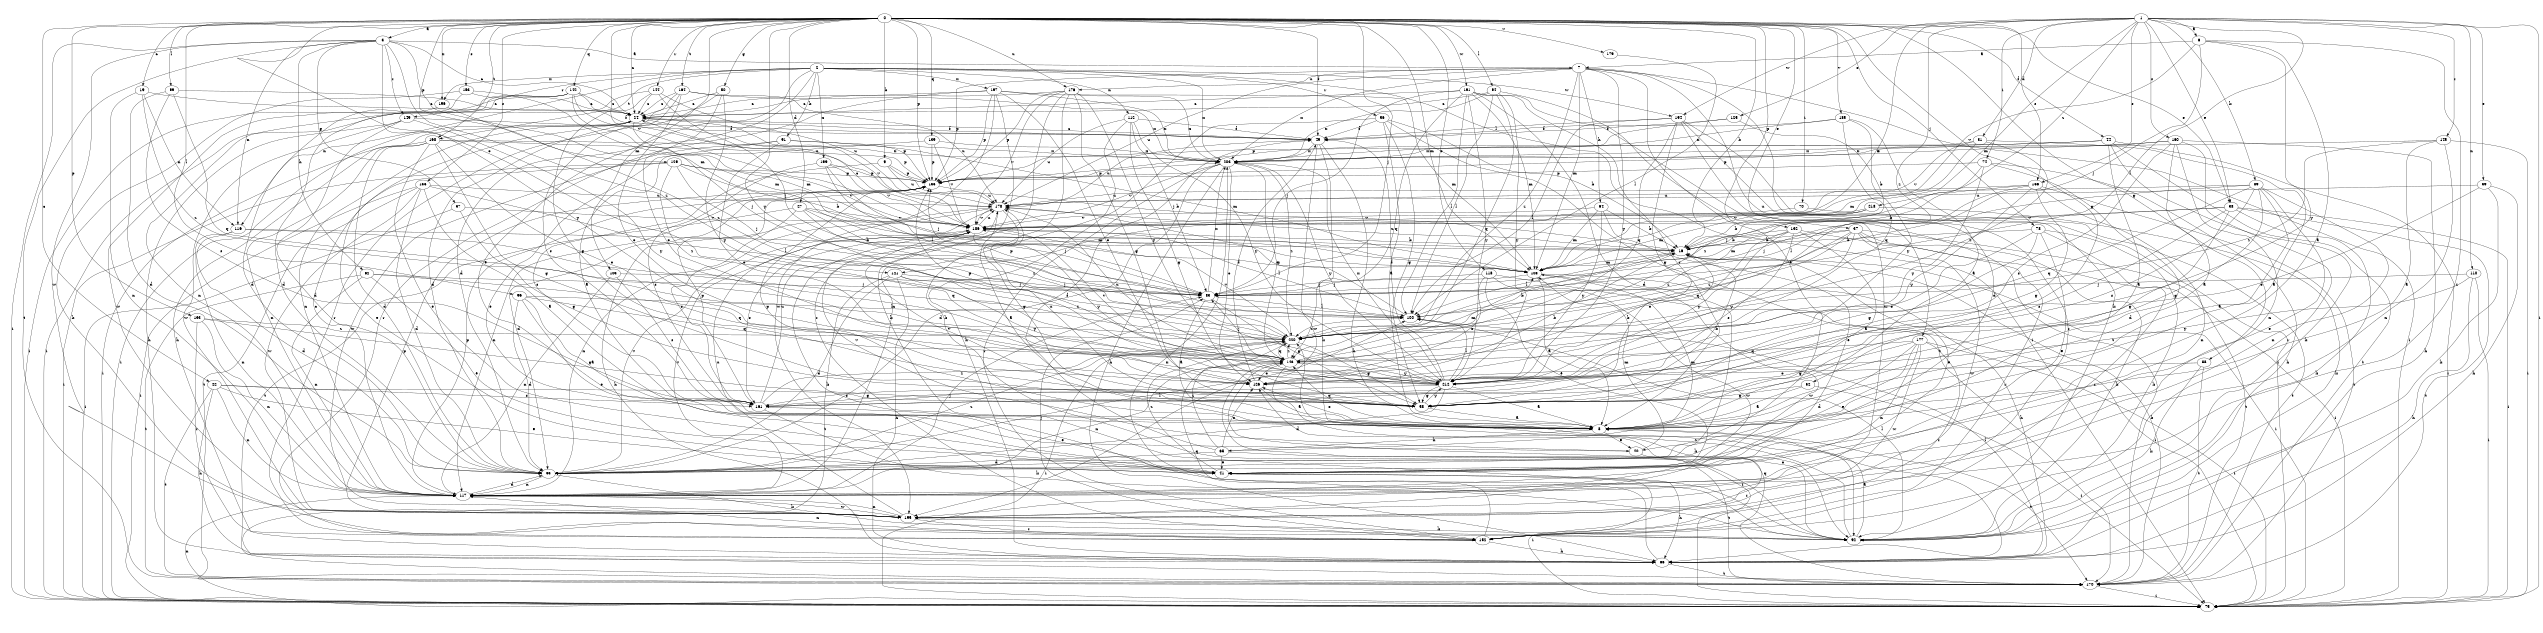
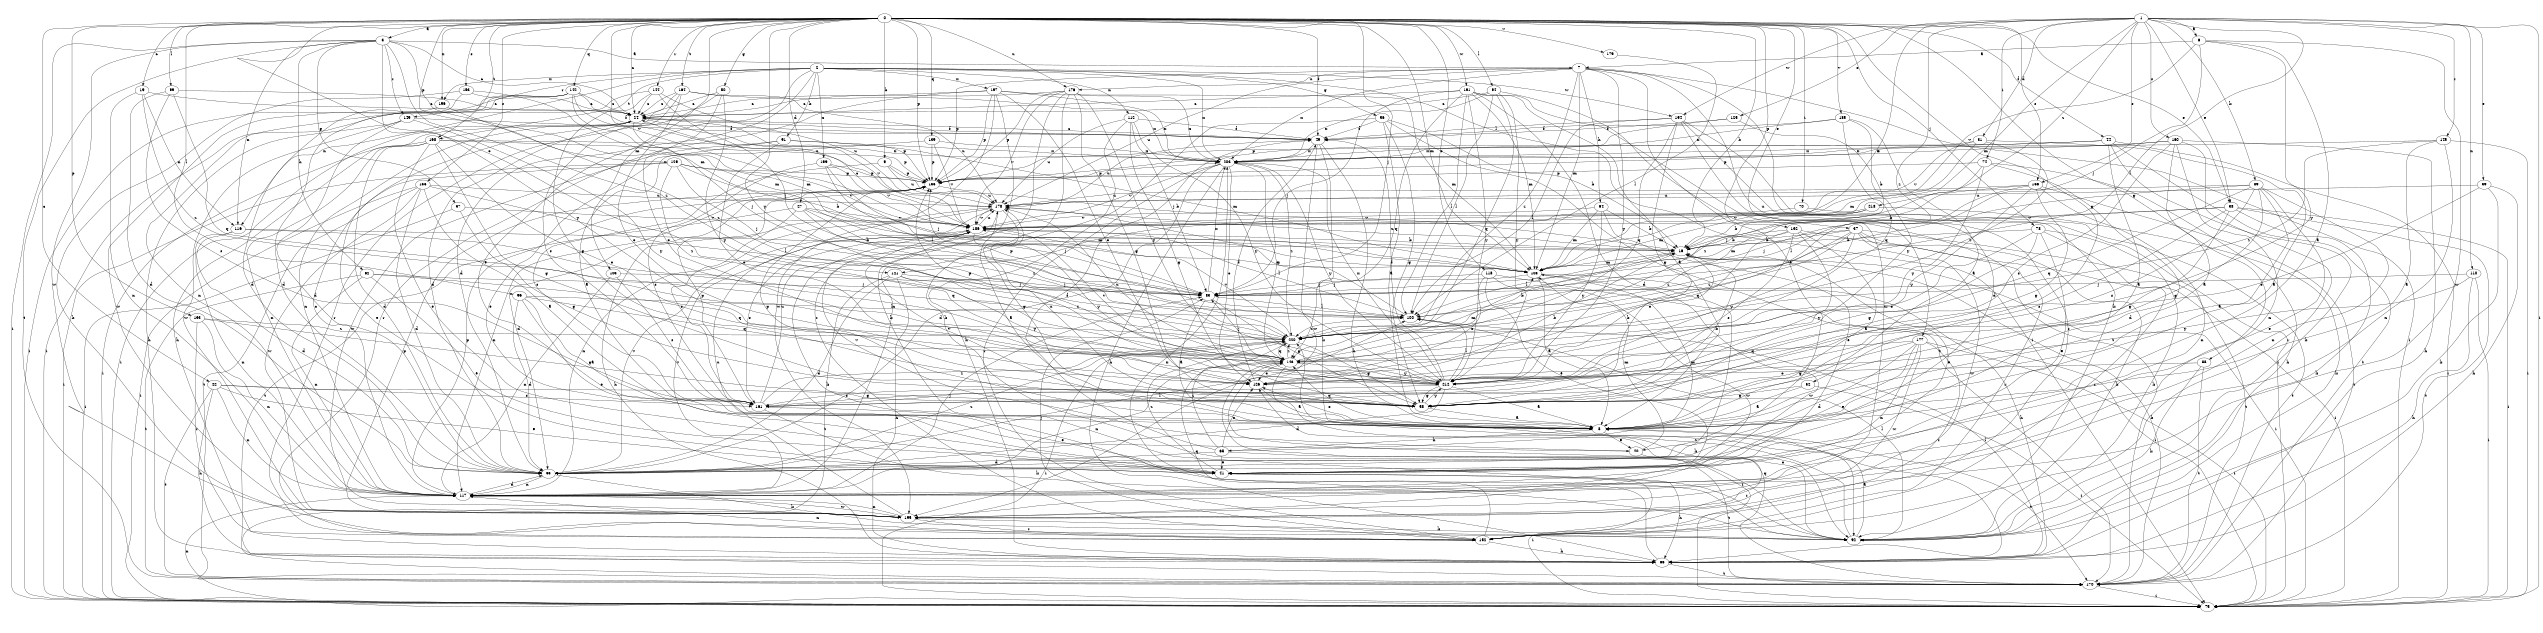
edge "2" -> "56": label "r" -> "g"
edge "191" -> "8": label "r" -> "a"
edge "6" -> "195": label "z" -> "w"
edge "132" -> "212": now "132" -> "58"
